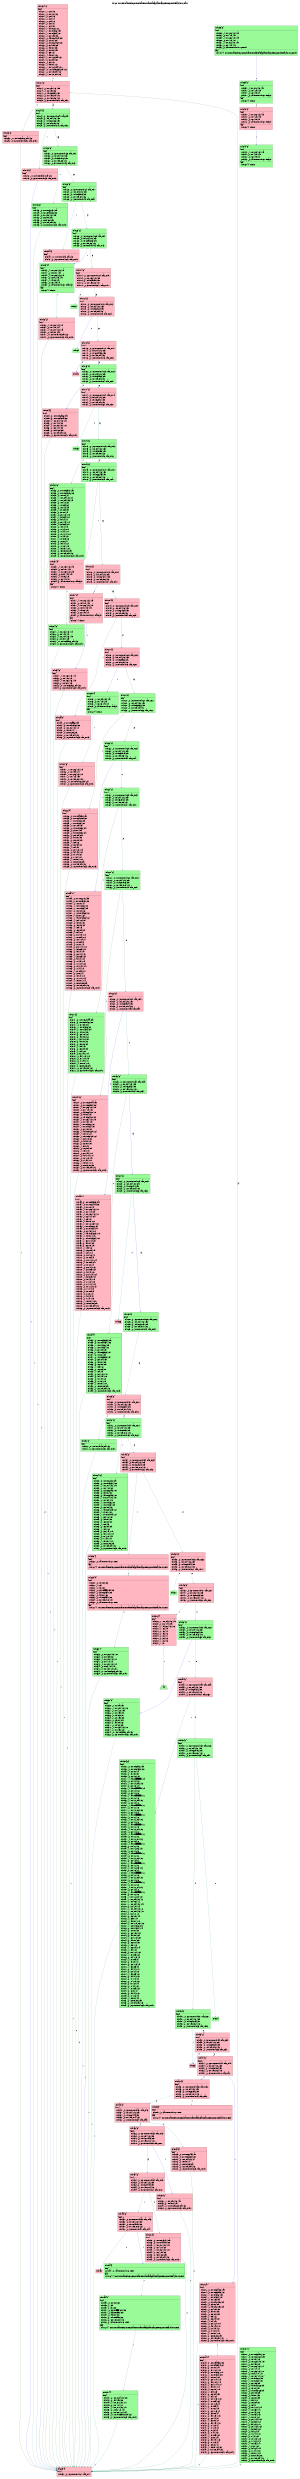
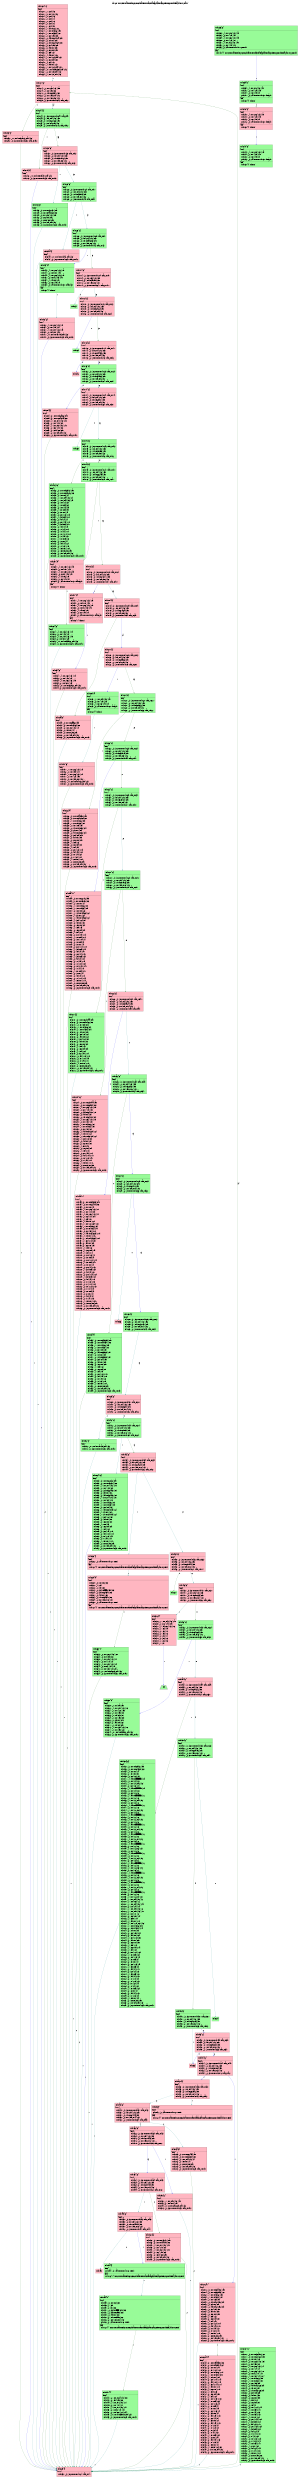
node "0x4016b0 [28]": fillcolor palegreen -> lightpink
